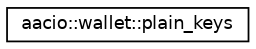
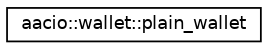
node "aacio::wallet::plain_keys": label "aacio::wallet::plain_keys" -> "aacio::wallet::plain_wallet"
